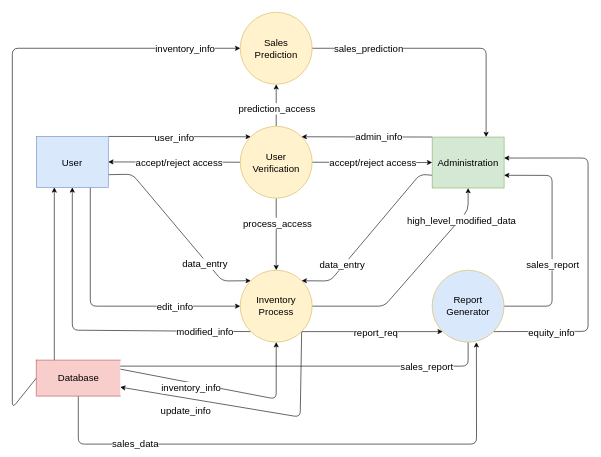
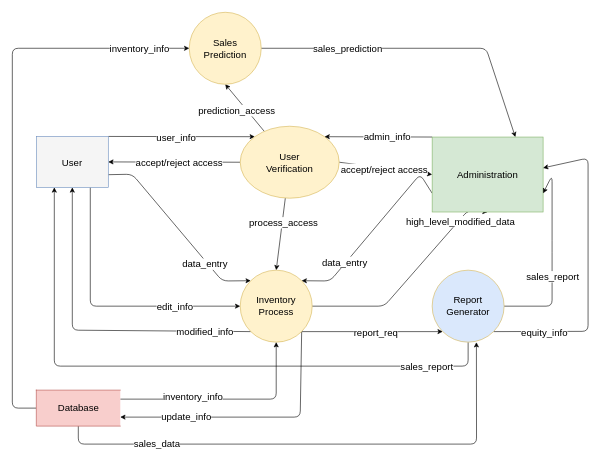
node "Sales Prediction": moved (276, 48) -> (225, 48)
node "User": fillcolor #dae8fc -> #f5f5f5
node "User Verification": size 72x72 -> 99x72
node "Administration": size 72x51 -> 111x75
node "Database": moved (78, 378) -> (78, 408)
